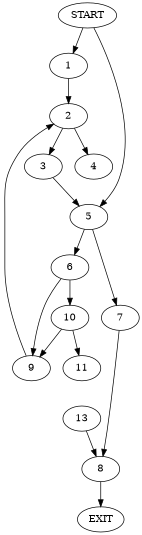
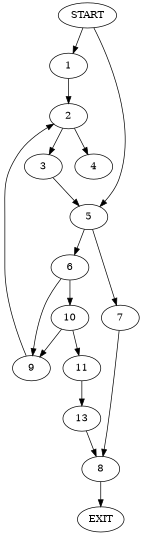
edge "11" -> "13": added
